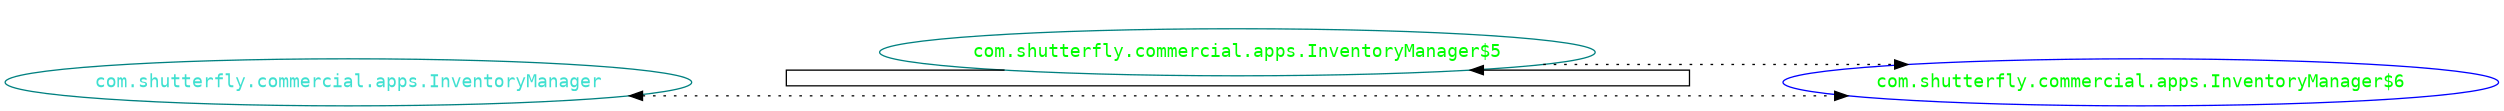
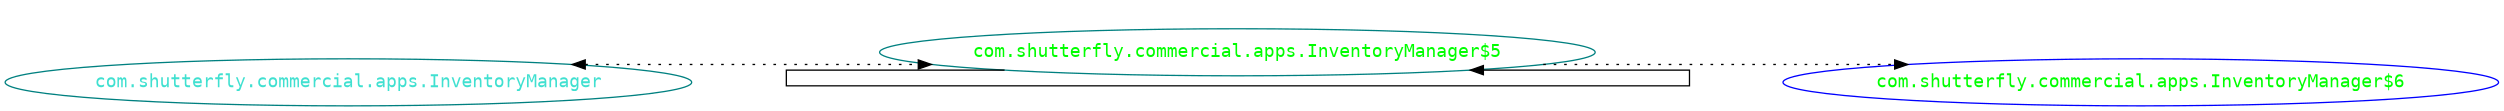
edge "com.shutterfly.commercial.apps.InventoryManager" -- "com.shutterfly.commercial.apps.InventoryManager$6": now "com.shutterfly.commercial.apps.InventoryManager" -- "com.shutterfly.commercial.apps.InventoryManager$5"
